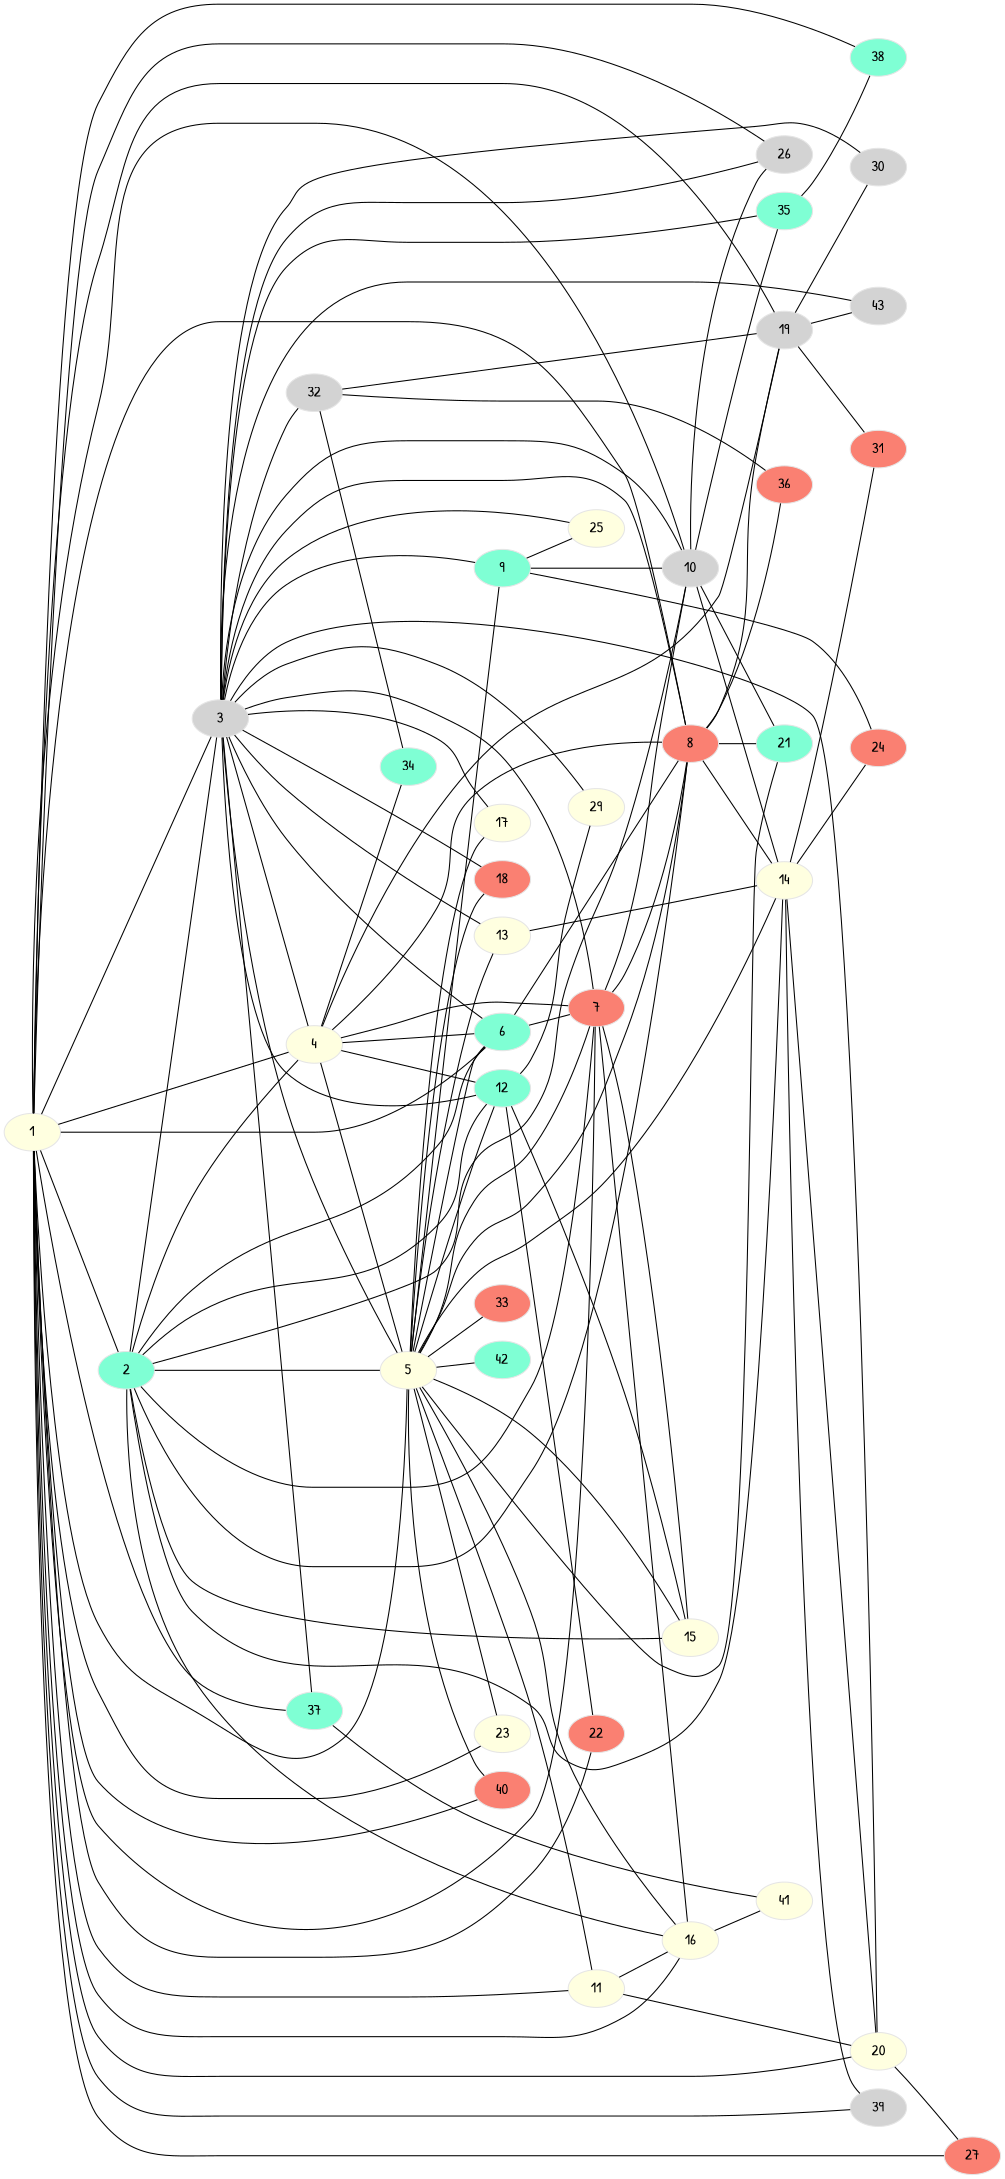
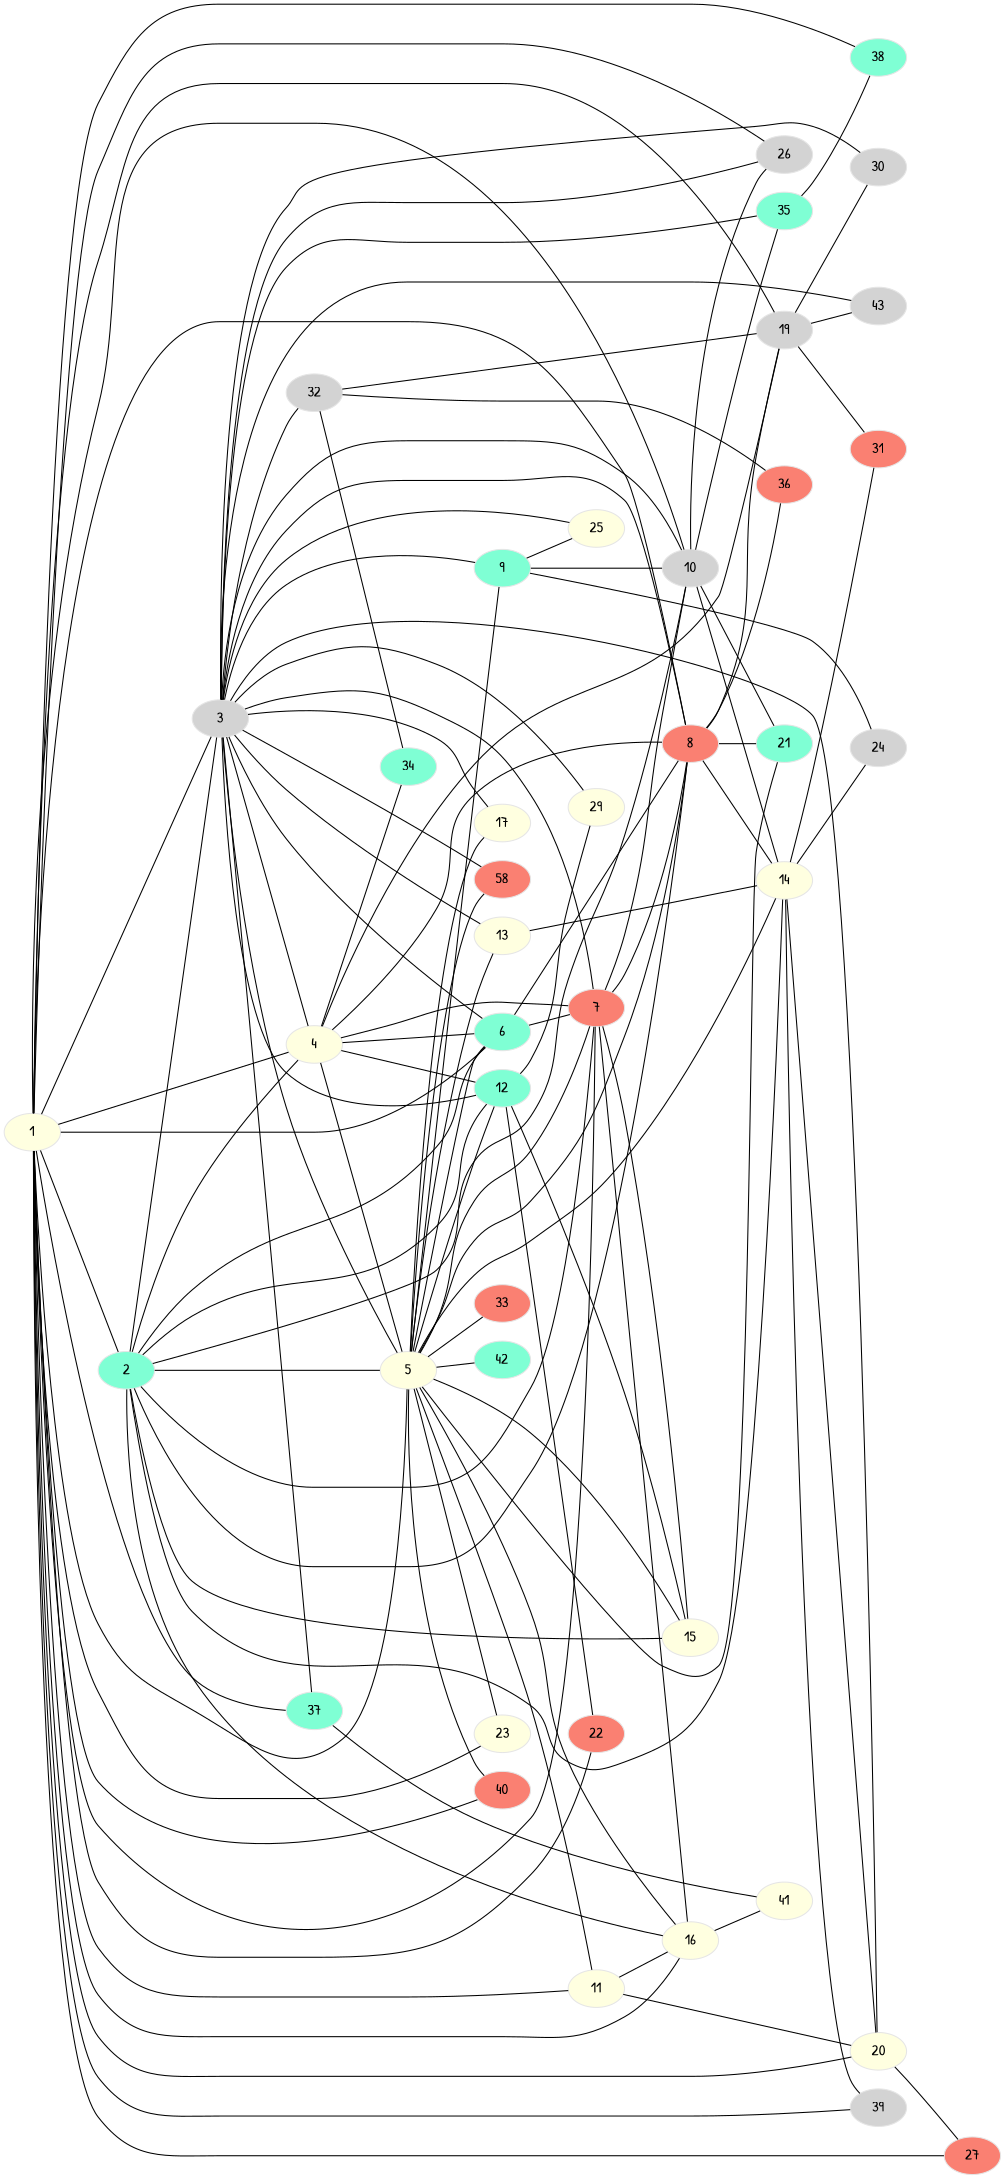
node "24": fillcolor salmon -> lightgrey
node "18": label "18" -> "58"
